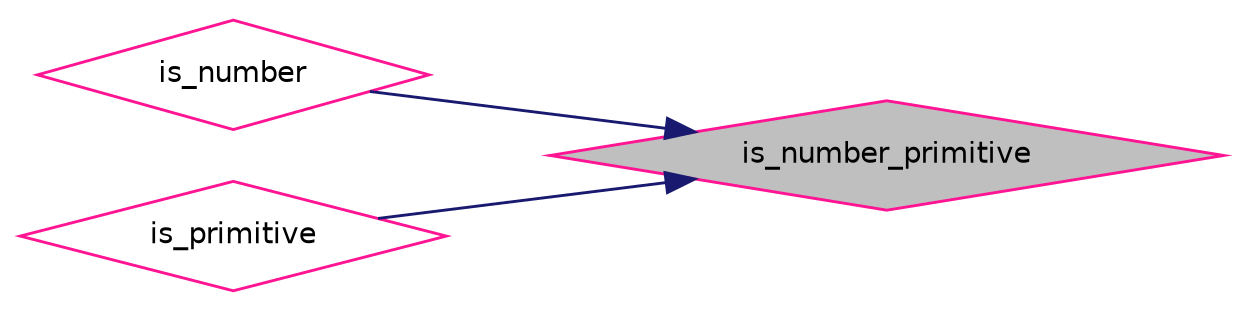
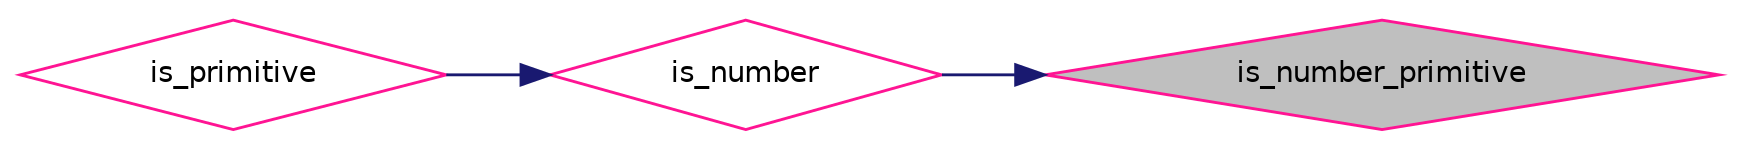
edge "is_primitive" -> "is_number_primitive": now "is_primitive" -> "is_number"
